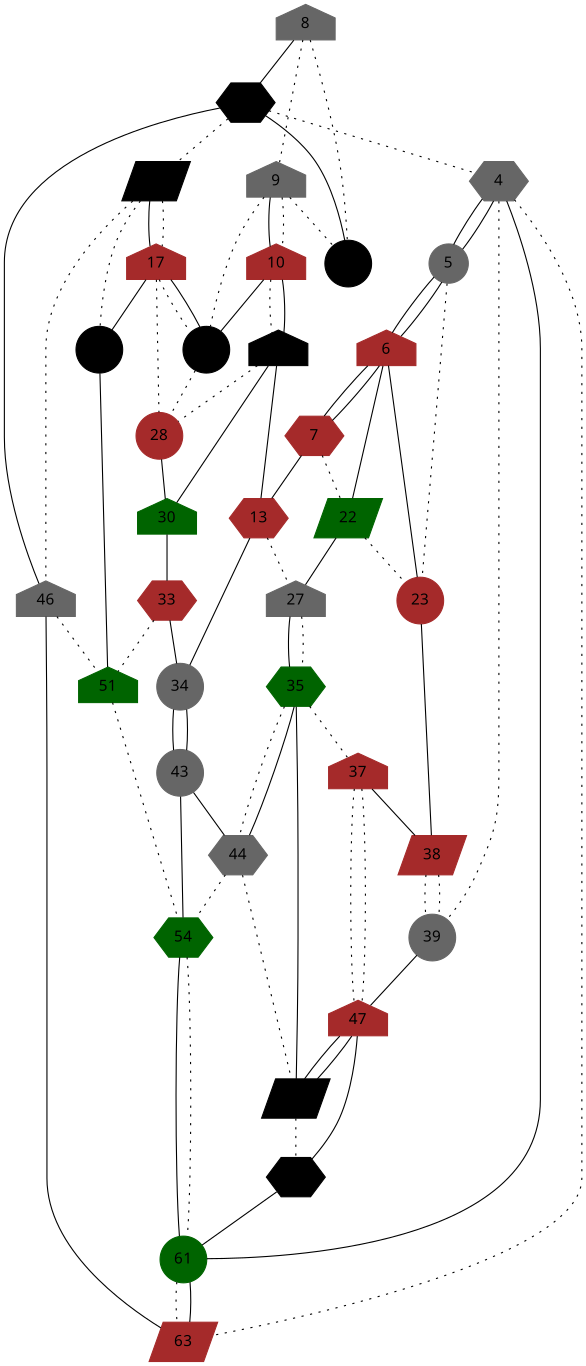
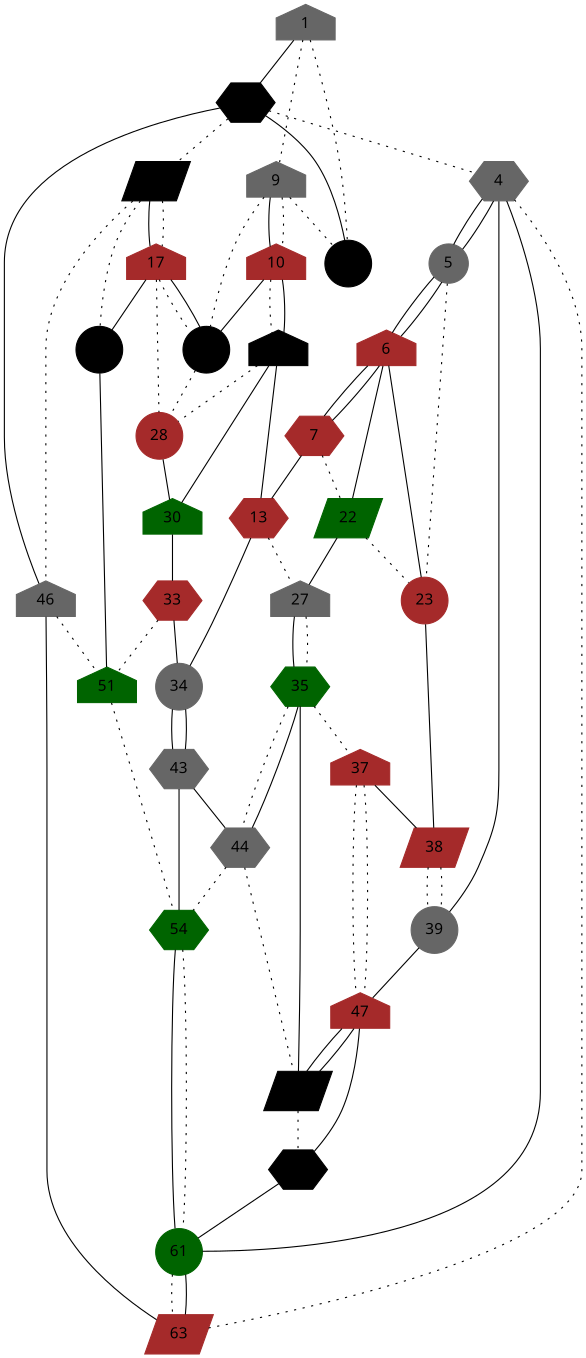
node "8": label "8" -> "1"
edge "4" -- "39": style dotted -> solid
node "43": shape circle -> hexagon
